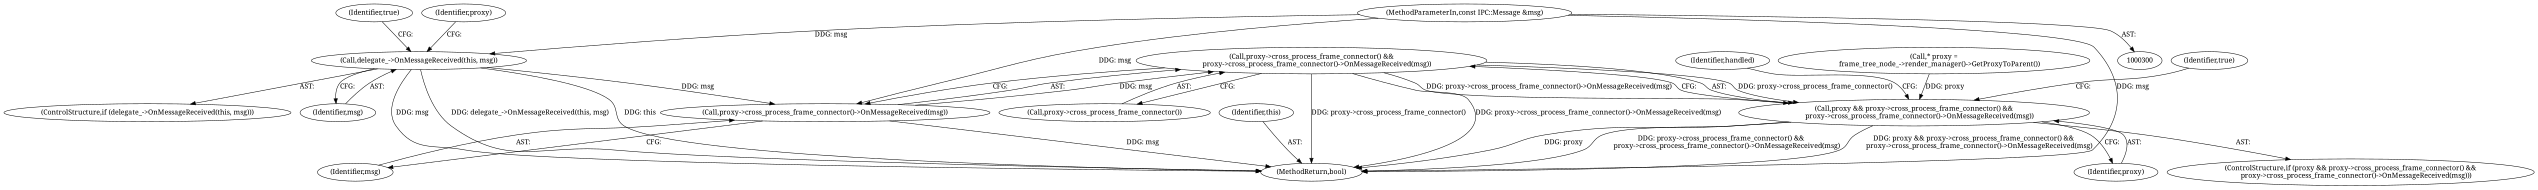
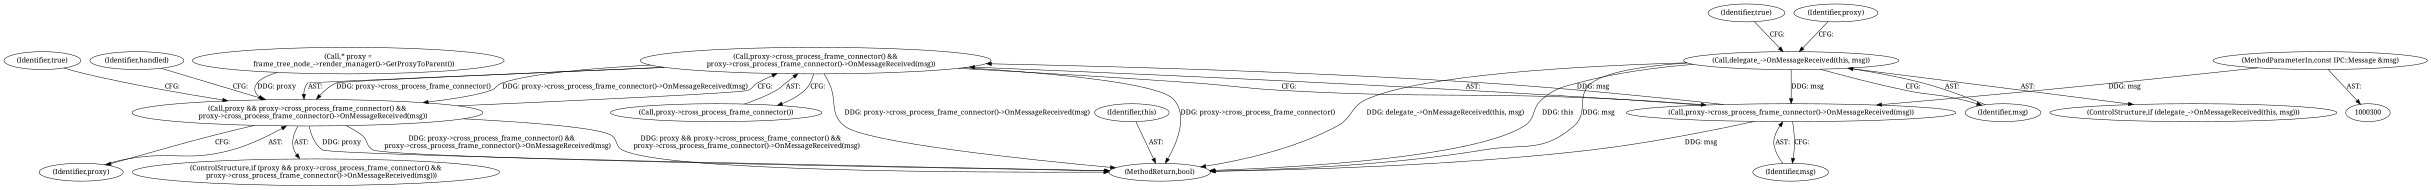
edge "(MethodParameterIn,const IPC::Message &msg)" -> "(Call,delegate_->OnMessageReceived(this, msg))": removed, label "DDG: msg"
edge "(MethodParameterIn,const IPC::Message &msg)" -> "(MethodReturn,bool)": removed, label "DDG: msg"
